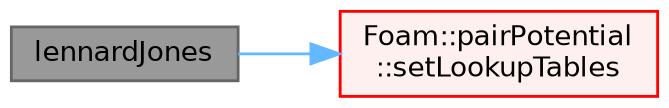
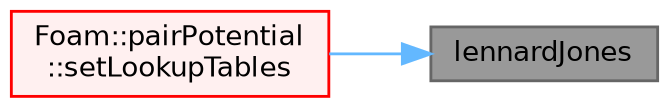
edge "lennardJones" -> "Foam::pairPotential ::setLookupTables": reversed
